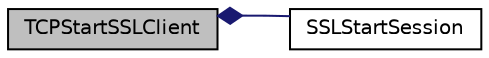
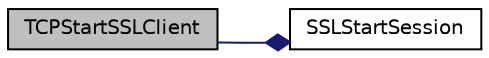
edge "SSLStartSession" -> "TCPStartSSLClient": reversed
